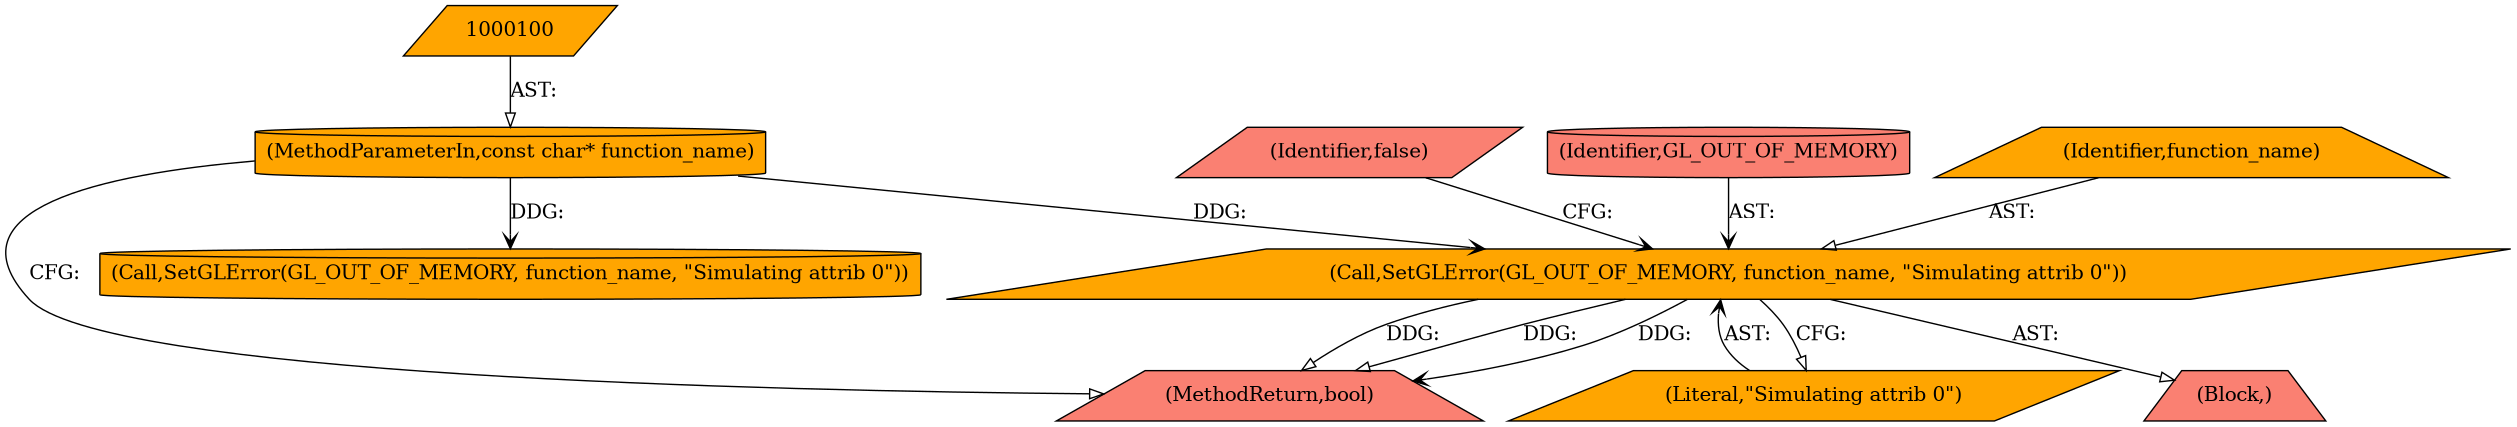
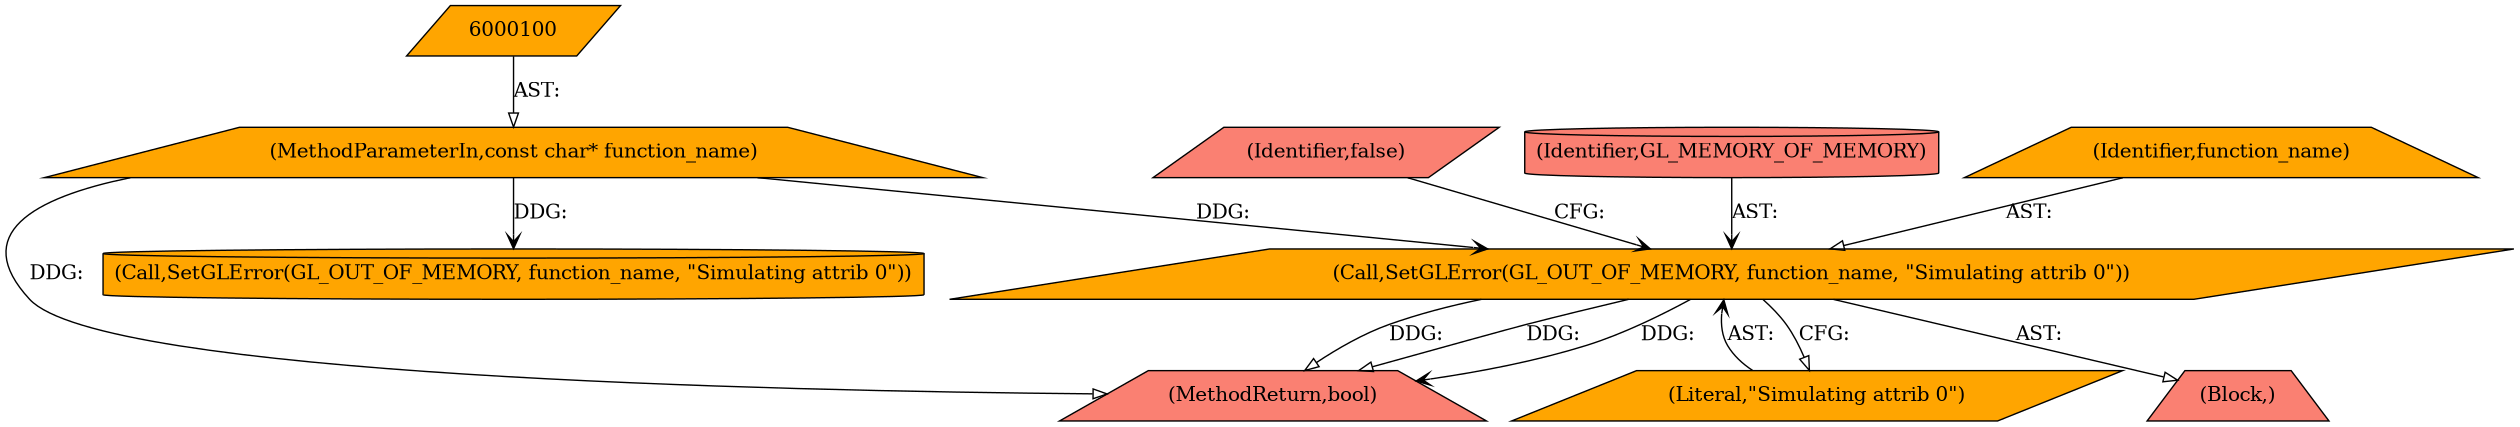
node "1000100": label "1000100" -> "6000100"
node "(MethodParameterIn,const char* function_name)": shape cylinder -> trapezium
node "(Identifier,GL_OUT_OF_MEMORY)": label "(Identifier,GL_OUT_OF_MEMORY)" -> "(Identifier,GL_MEMORY_OF_MEMORY)"
edge "(MethodParameterIn,const char* function_name)" -> "(MethodReturn,bool)": label "CFG: " -> "DDG: "
